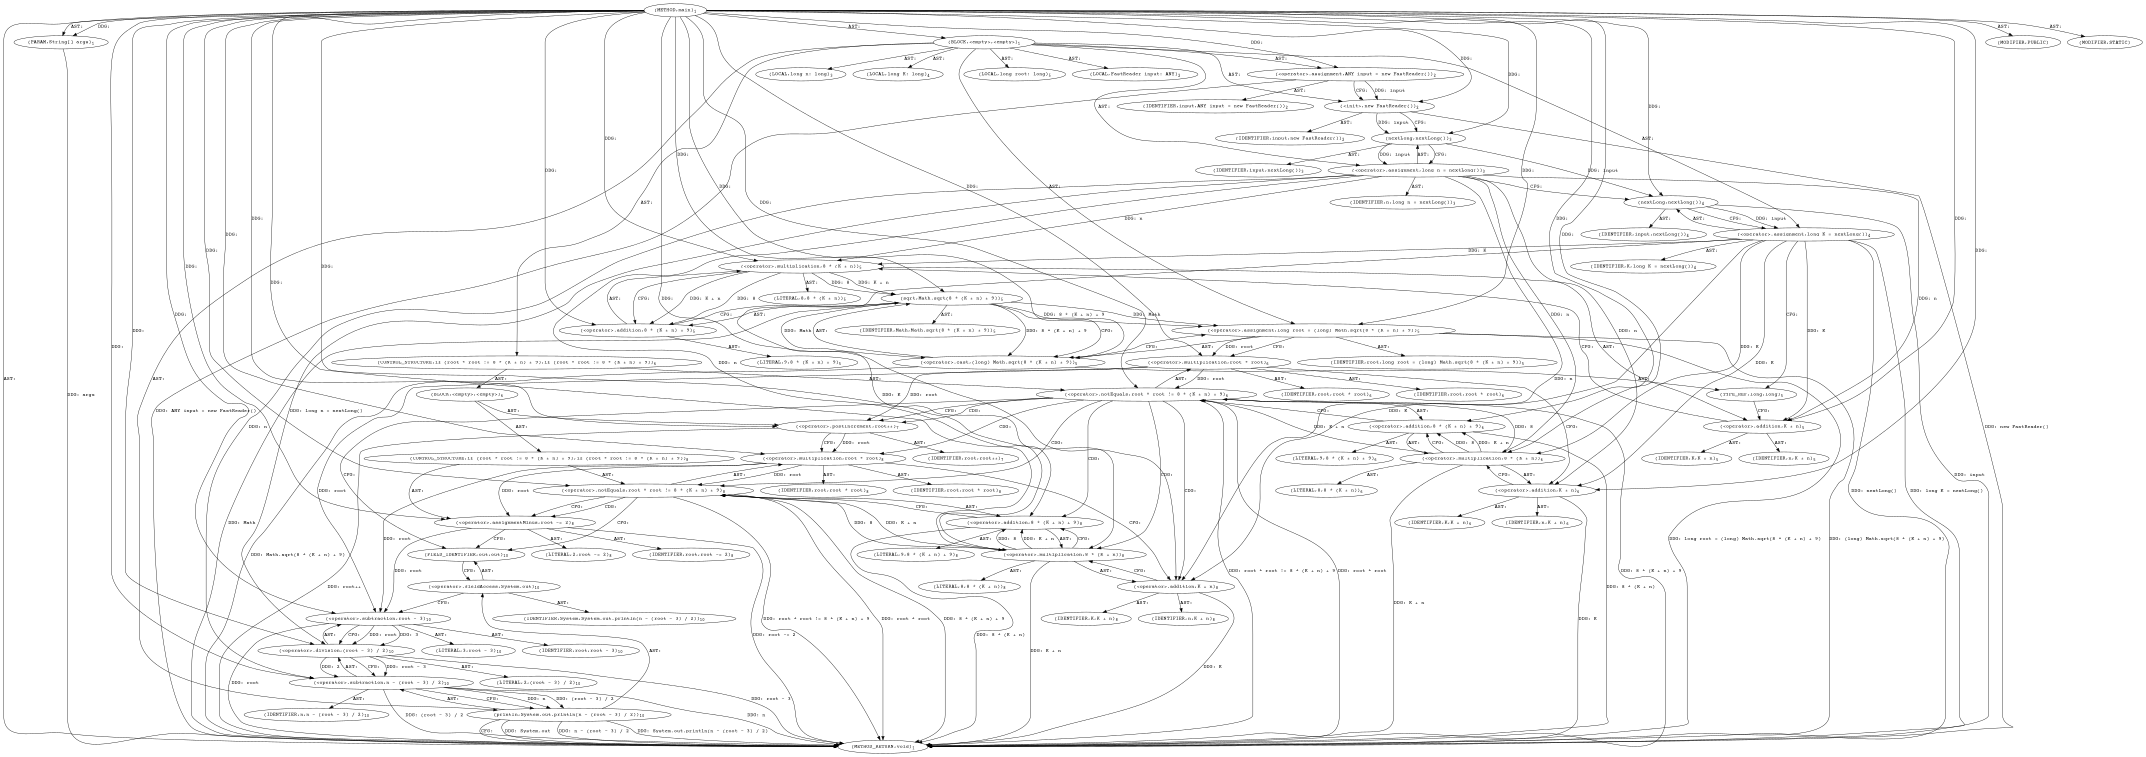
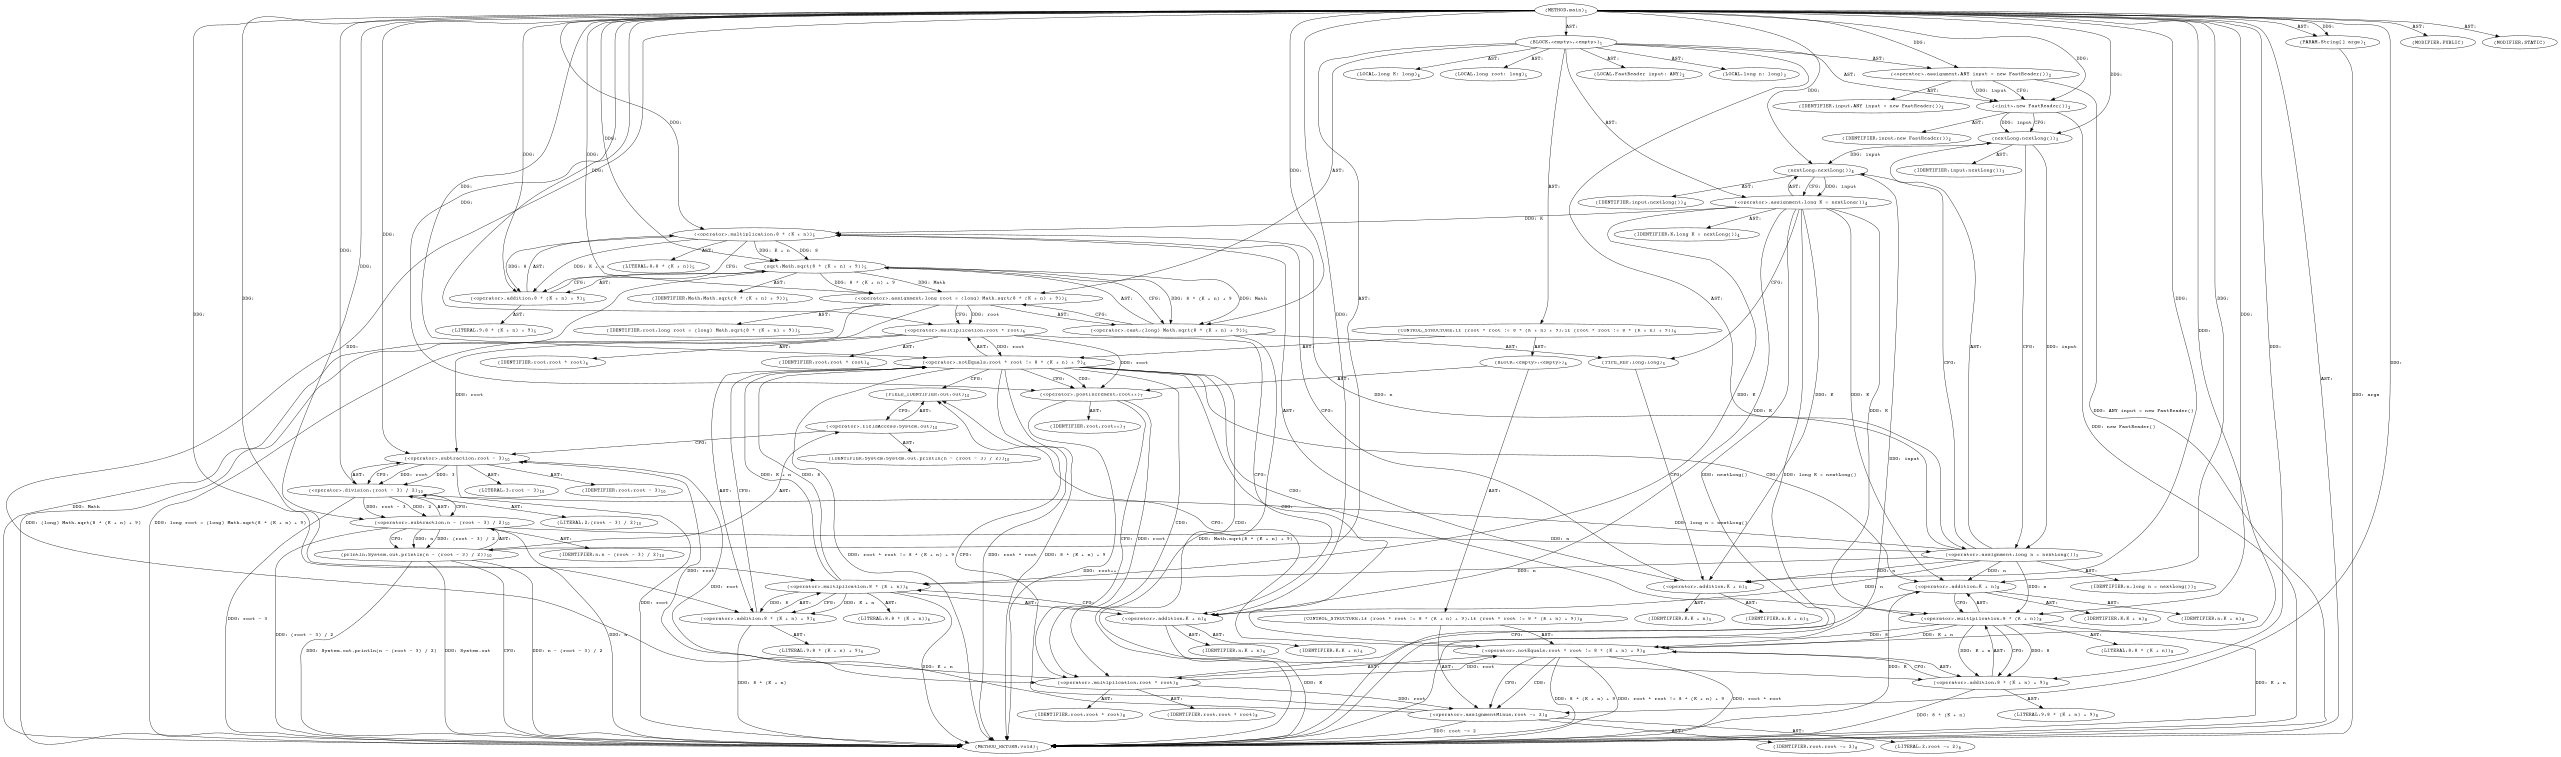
edge "(<operator>.assignment,long n = nextLong())" -> "(<operator>.subtraction,n - (root - 3) / 2)": reversed
